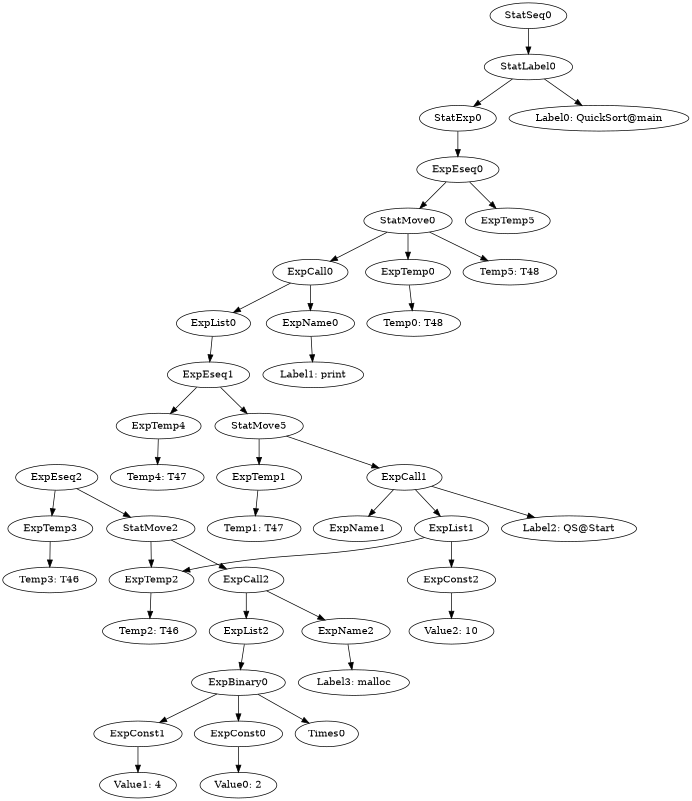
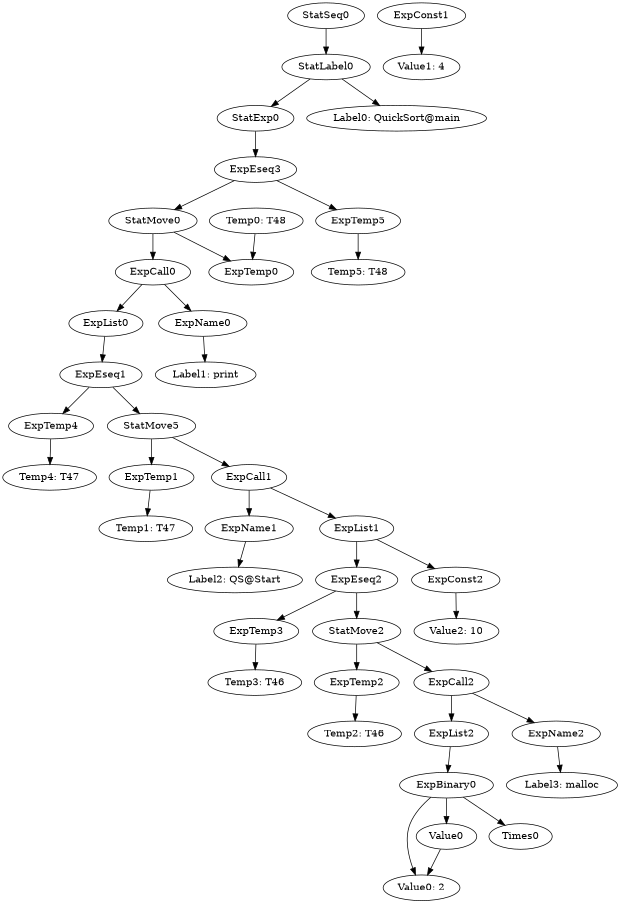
node "ExpEseq0": label "ExpEseq0" -> "ExpEseq3"
edge "StatMove0" -> "Temp5: T48": now "ExpTemp5" -> "Temp5: T48"
edge "ExpTemp0" -> "Temp0: T48": reversed
edge "ExpCall1" -> "Label2: QS@Start": now "ExpName1" -> "Label2: QS@Start"
edge "ExpList1" -> "ExpTemp2": now "ExpList1" -> "ExpEseq2"
edge "ExpBinary0" -> "ExpConst1": now "ExpBinary0" -> "Value0: 2"
node "ExpConst0": label "ExpConst0" -> "Value0"
